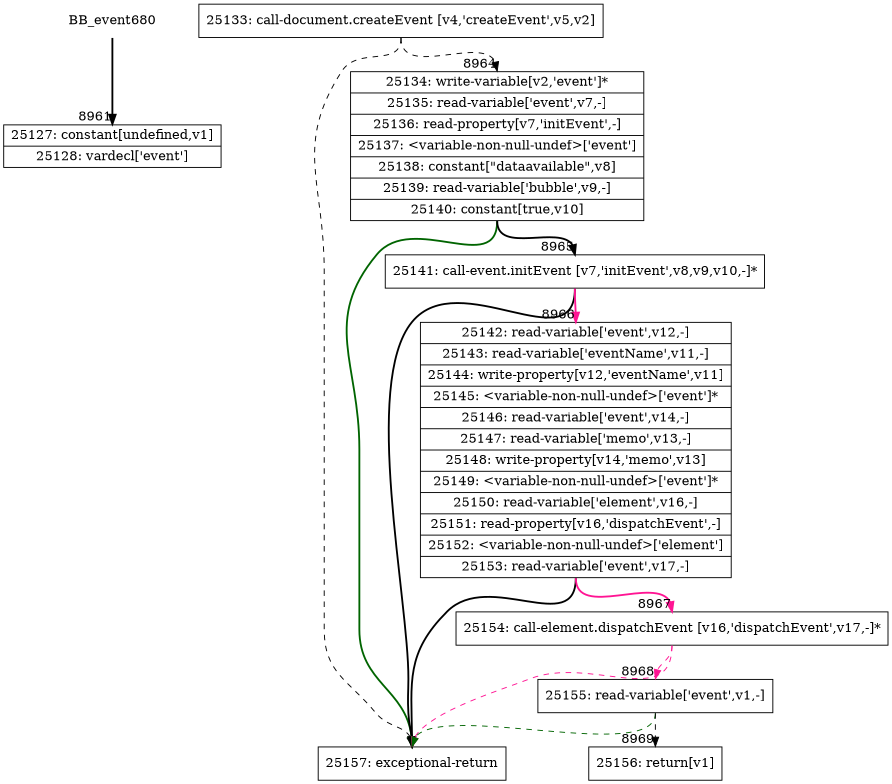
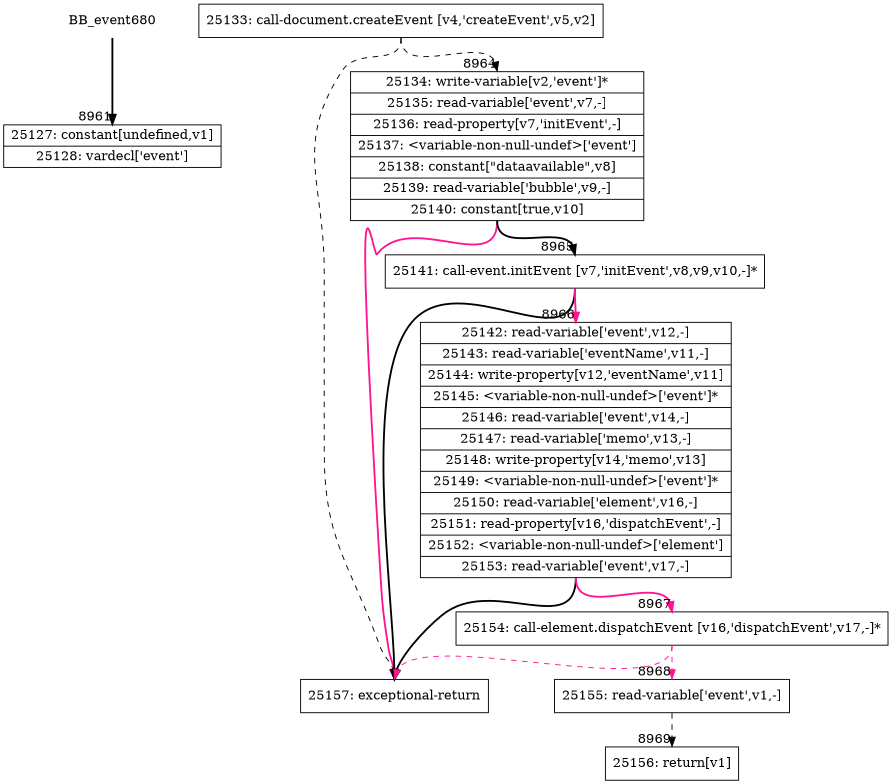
edge "25134: write-variable[v2,'event']*" -> "25157: exceptional-return": color darkgreen -> deeppink
edge "25155: read-variable['event',v1,-]" -> "25157: exceptional-return": removed
